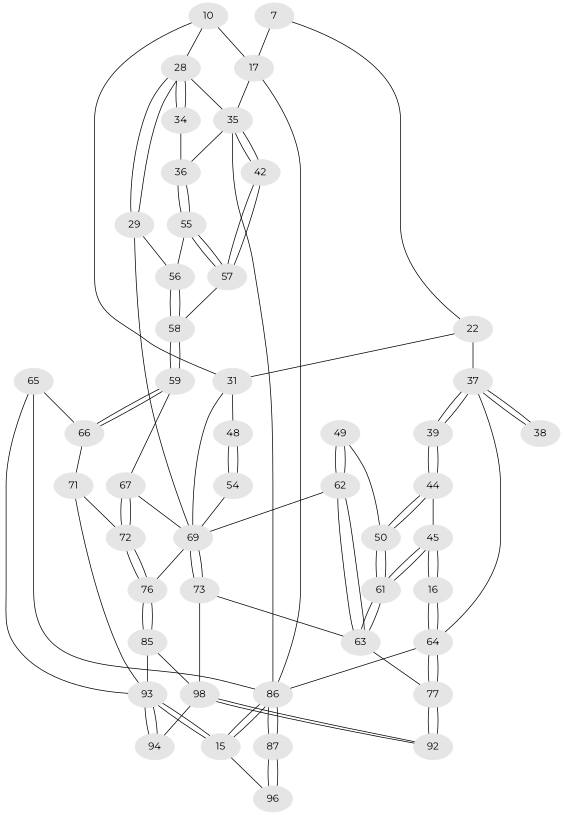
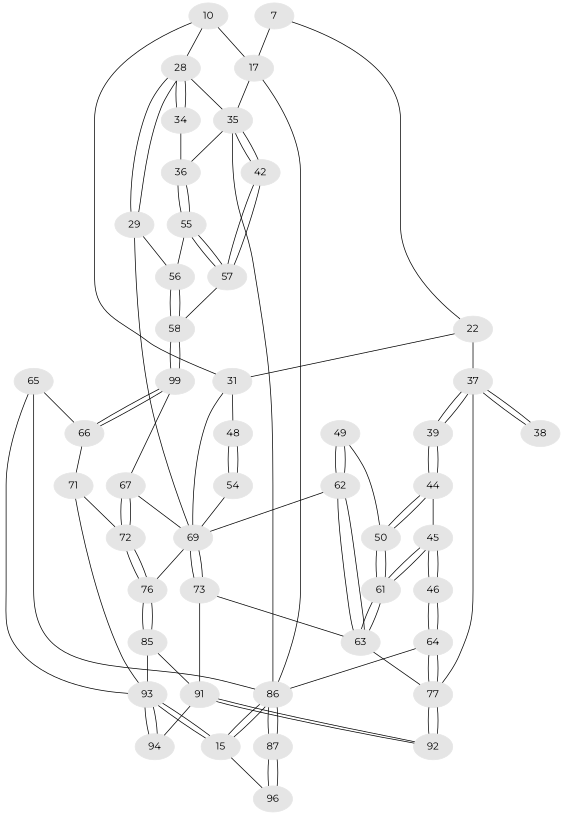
node "59": label "59" -> "99"
edge "37" -- "64": now "37" -- "77"
node "16": label "16" -> "46"
node "98": label "98" -> "91"
